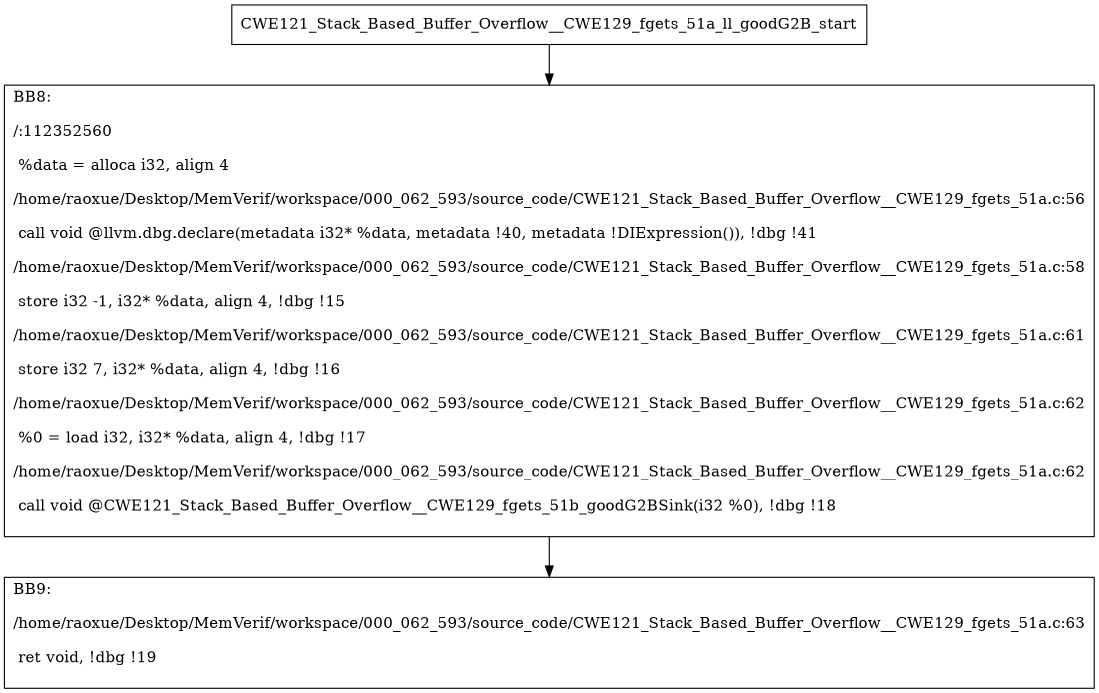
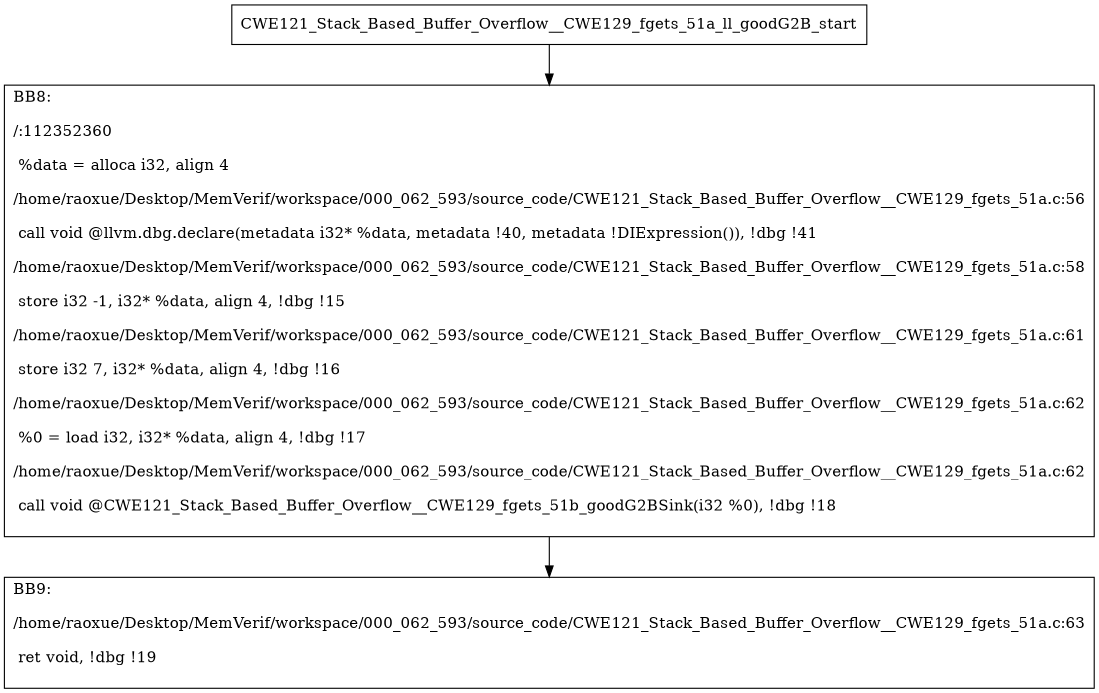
node "BB8:": text "/:112352560" -> "/:112352360"
